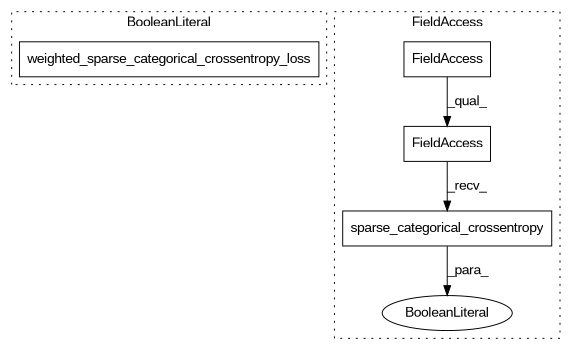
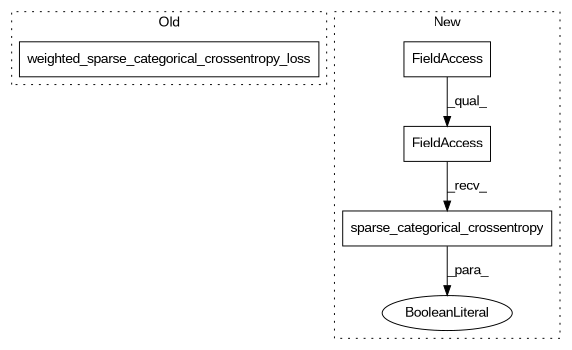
cluster "BooleanLiteral": label "BooleanLiteral" -> "Old"
cluster "FieldAccess": label "FieldAccess" -> "New"
